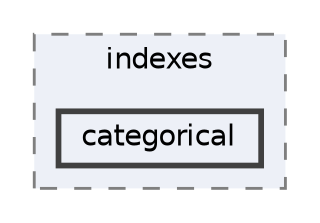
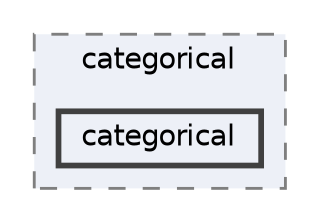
cluster "indexes": label "indexes" -> "categorical"
